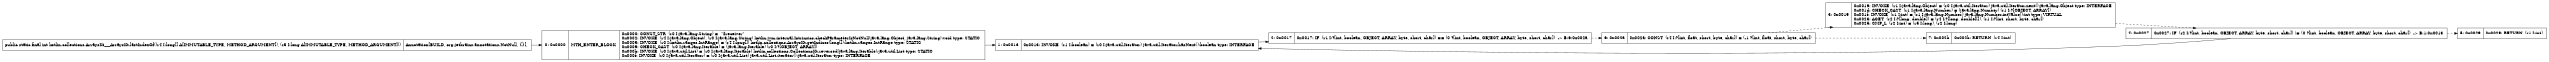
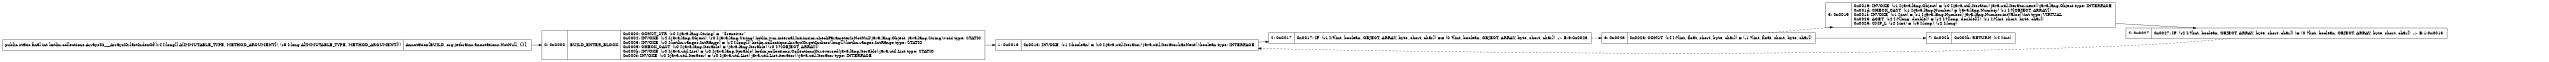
edge "3: 0x0019" -> "4: 0x0027": style dashed -> solid
node "5: 0x0029": removed
edge "6: 0x002a" -> "7: 0x002b": style dashed -> solid
node "0: 0x0000": text "MTH_ENTER_BLOCK" -> "BUILD_ENTER_BLOCK"
edge "4: 0x0027" -> "1: 0x0013": style solid -> dashed
